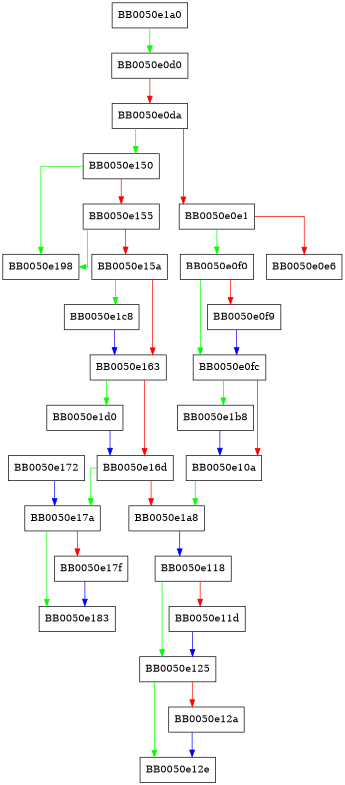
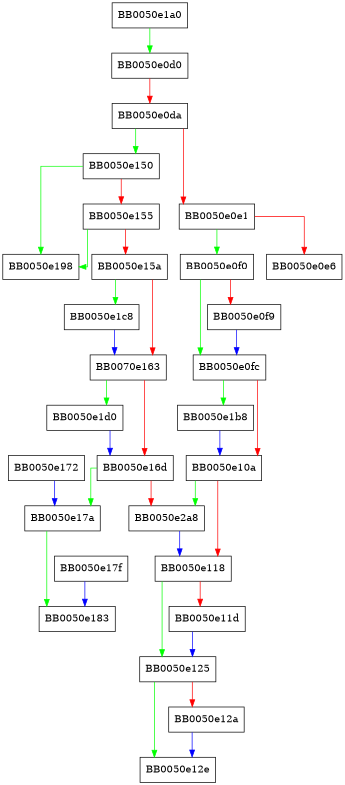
node "BB0050e163": label "BB0050e163" -> "BB0070e163"
edge "BB0050e10a" -> "BB0050e118": added
node "BB0050e1a8": label "BB0050e1a8" -> "BB0050e2a8"
edge "BB0050e17a" -> "BB0050e17f": removed
